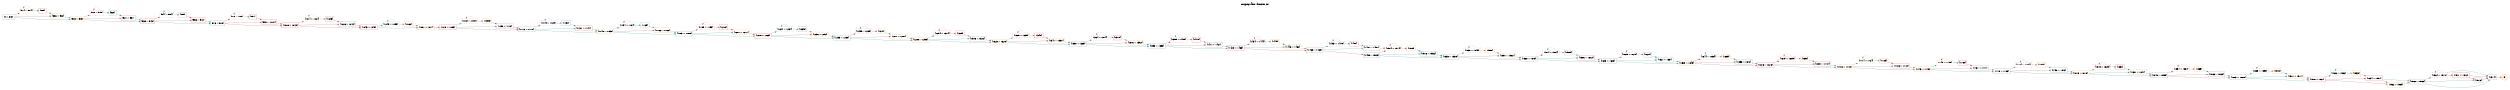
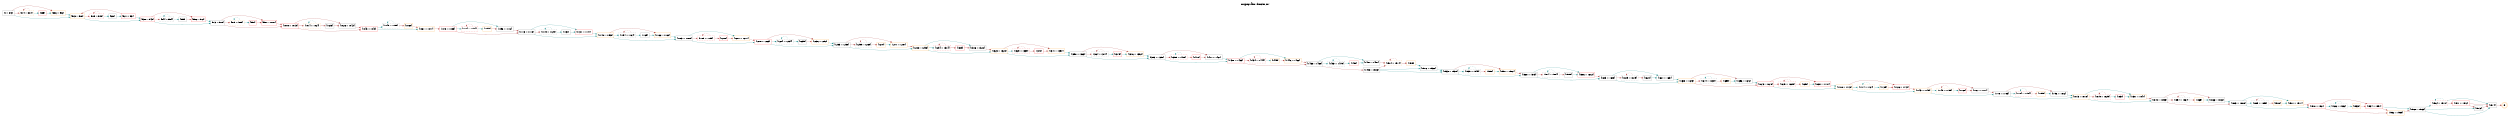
edge "[903 ... 908]" -> "[921 ... 937]": reversed
